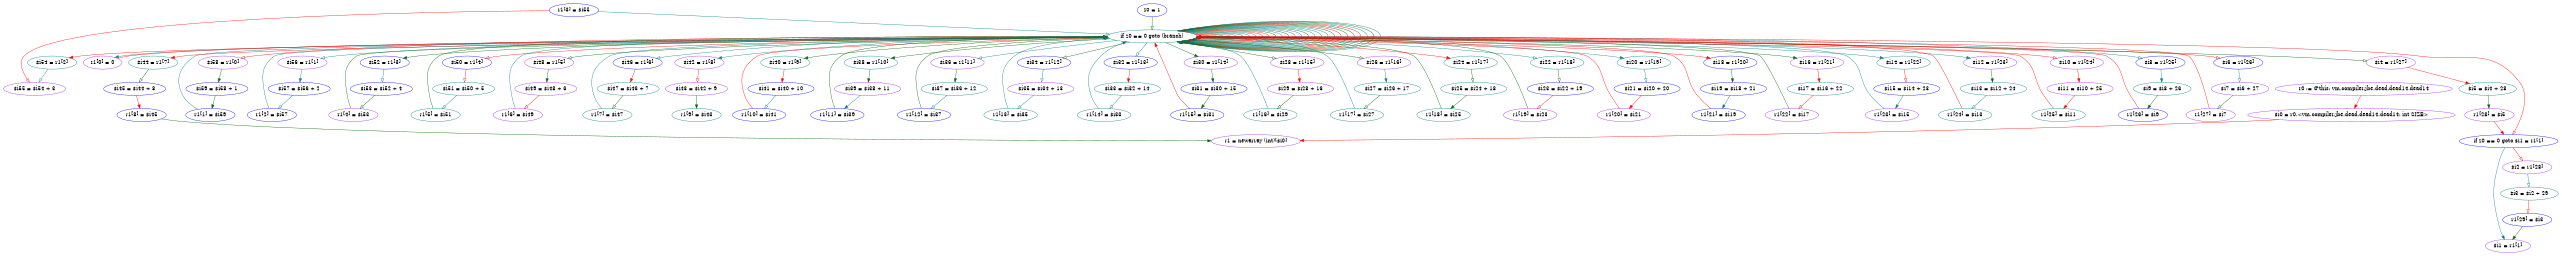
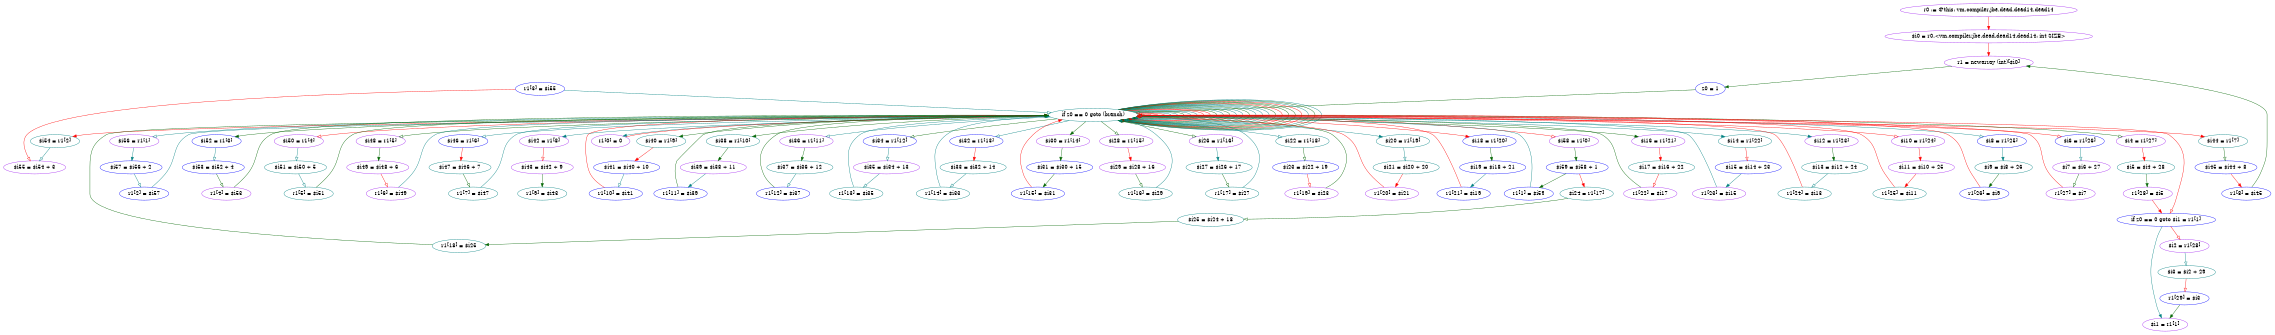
edge "if z0 == 0 goto (branch)" -> "$i24 = r1[17]": now "$i59 = $i58 + 1" -> "$i24 = r1[17]"
node "$i50 = r1[4]": color blue -> purple
edge "$i50 = r1[4]" -> "$i51 = $i50 + 5": color red -> teal
edge "r1 = newarray (int)[$i0]" -> "z0 = 1": added
node "$i21 = $i20 + 20": color blue -> teal
